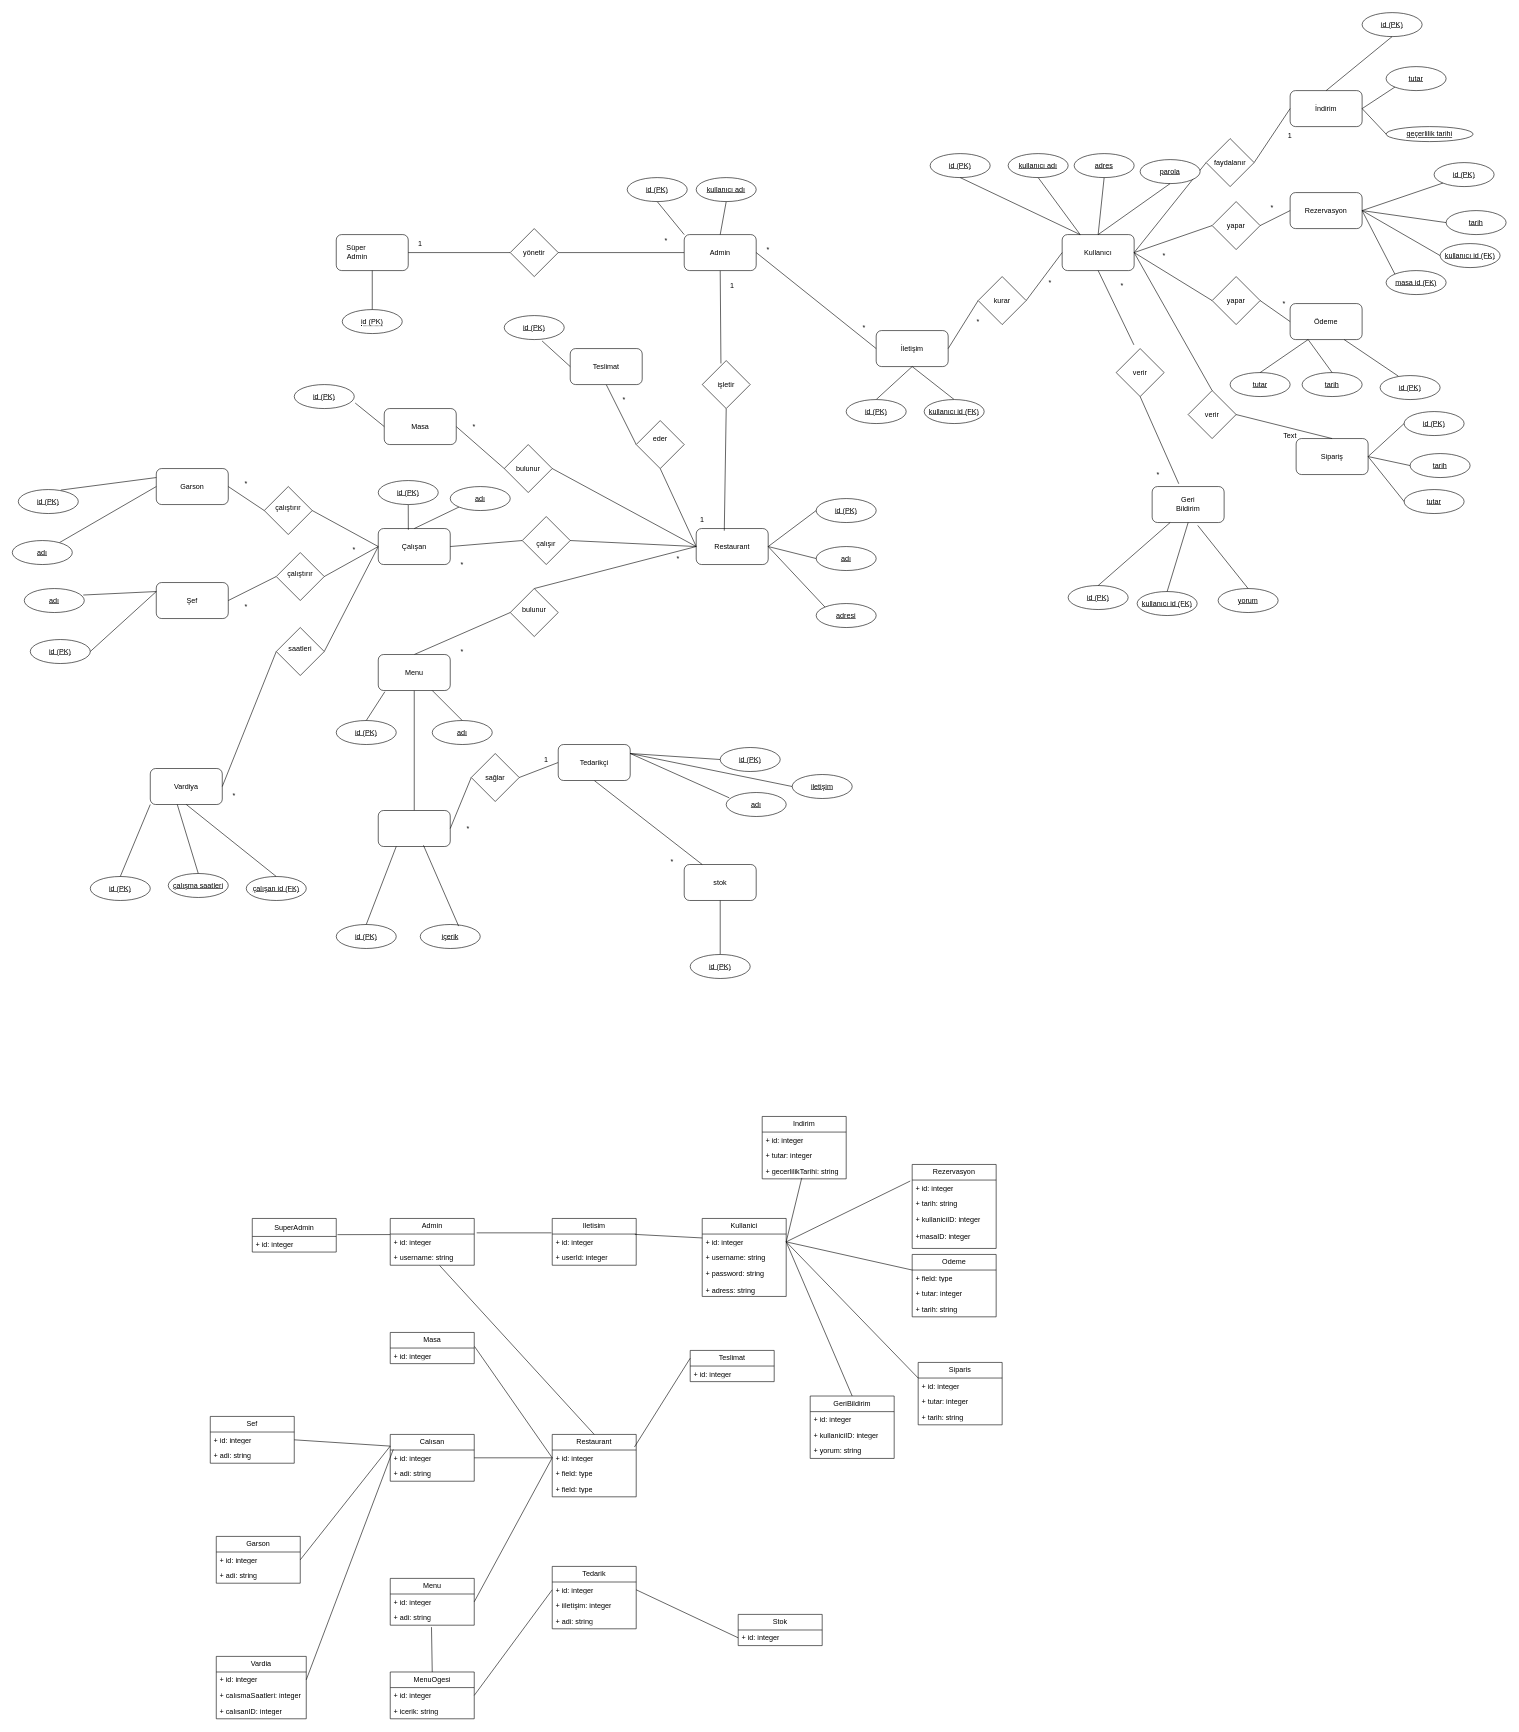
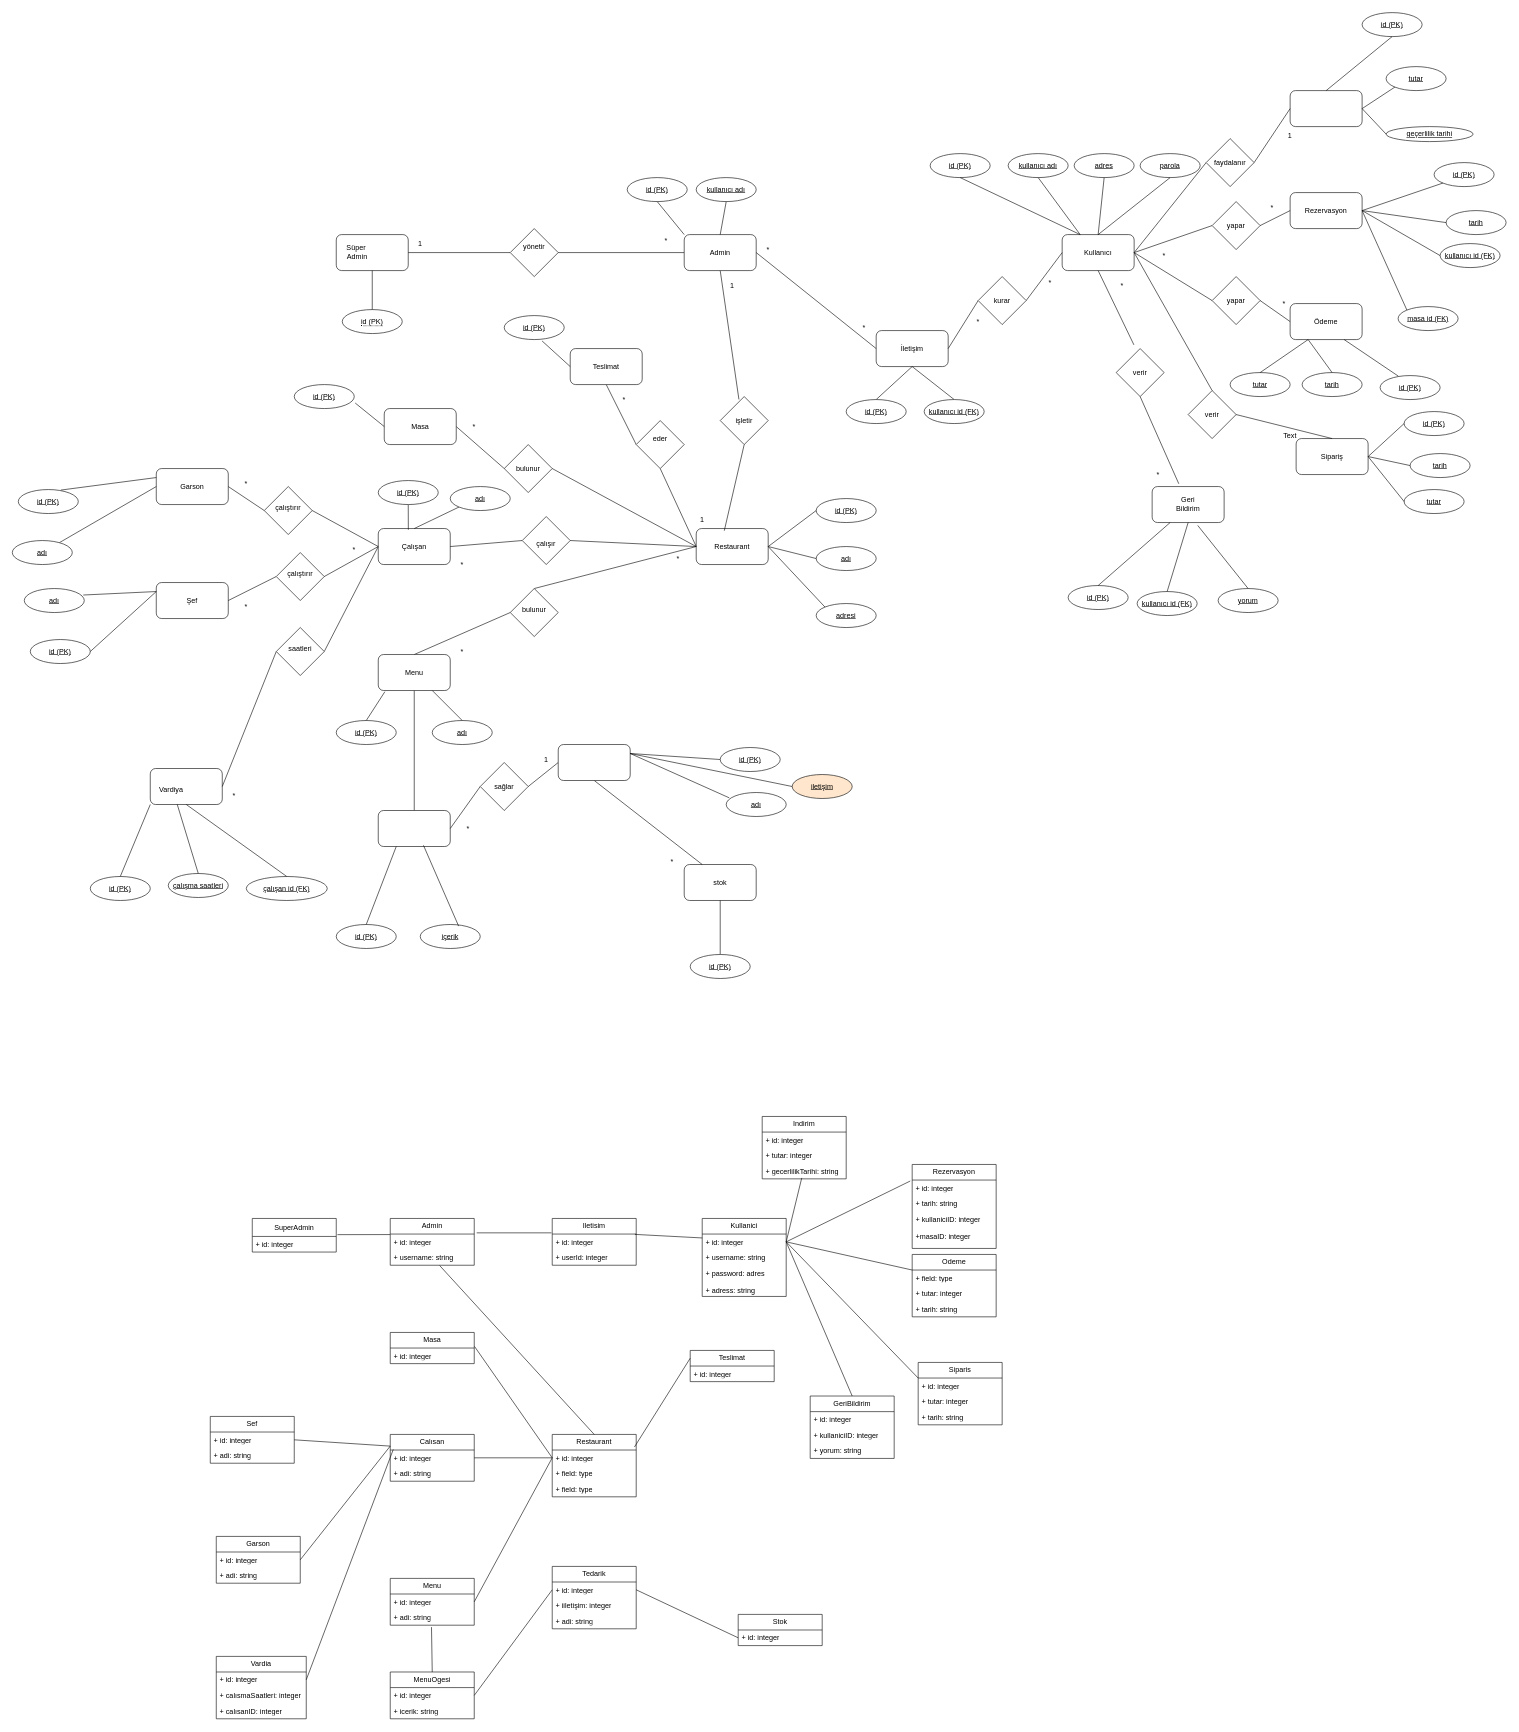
node "İndirim": removed
node "parola": moved (1170, 171) -> (1170, 165)
node "yönetir": moved (534, 252) -> (534, 246)
node "masa id (FK)": moved (1416, 282) -> (1428, 318)
node "işletir": moved (726, 384) -> (744, 420)
node "Tedarikçi": removed
node "sağlar": moved (495, 777) -> (504, 786)
node "Vardiya": moved (186, 786) -> (171, 789)
node "iletişim": fillcolor #ffffff -> #ffe6cc
node "çalışan id (FK)": size 60x24 -> 81x24
node "+ password: string + adress: string": label "+ password: string + adress: string" -> "+ password: adres + adress: string"
